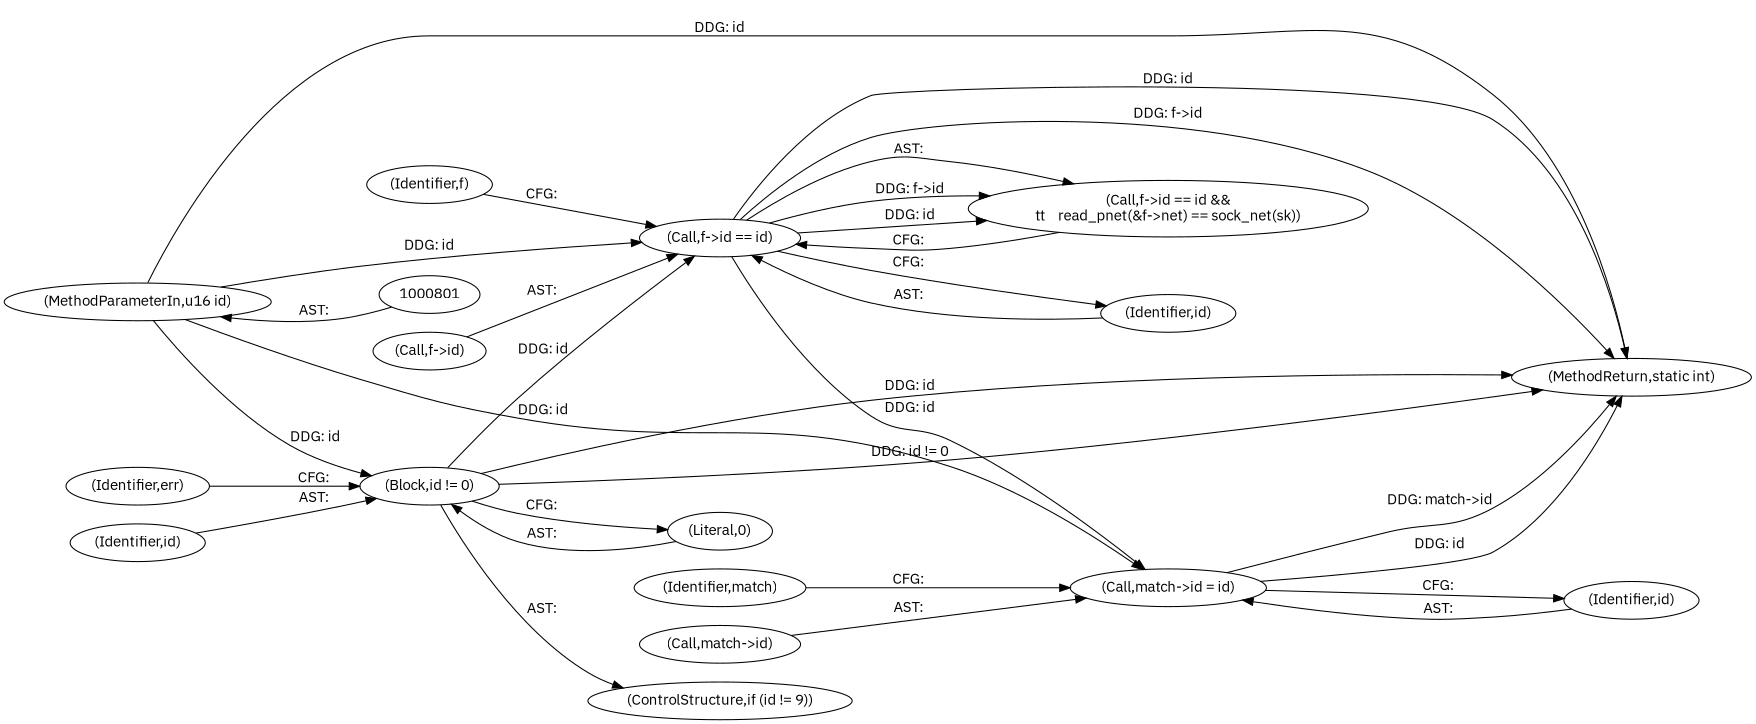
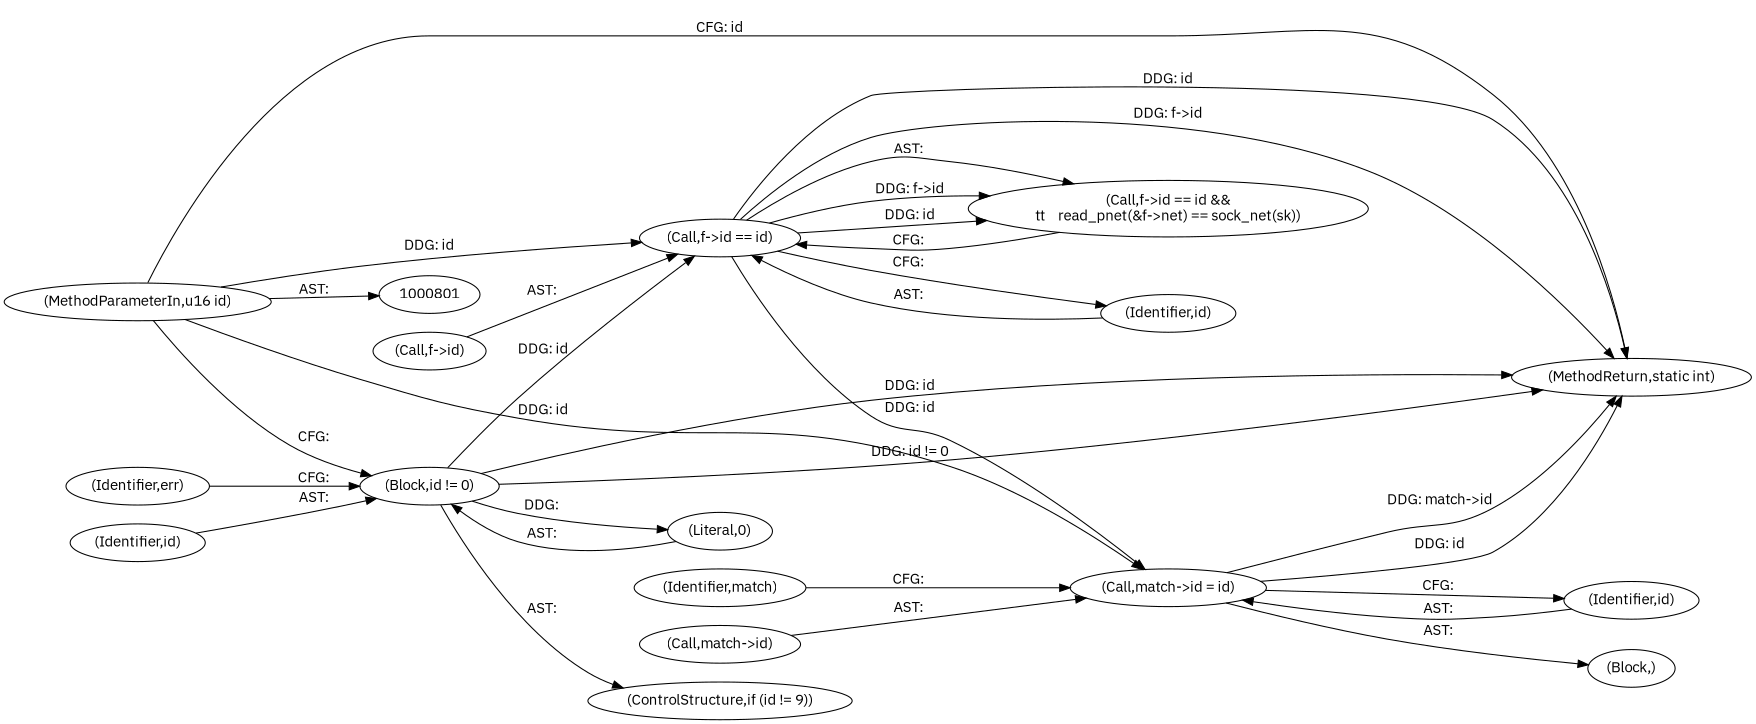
edge "(MethodParameterIn,u16 id)" -> "(MethodReturn,static int)": label "DDG: id" -> "CFG: id"
node "(Identifier,f)": removed
edge "1000801" -> "(MethodParameterIn,u16 id)": reversed
edge "(MethodParameterIn,u16 id)" -> "(Block,id != 0)": label "DDG: id" -> "CFG: "
edge "(Block,id != 0)" -> "(Literal,0)": label "CFG: " -> "DDG: "
node "(Block,)": added
